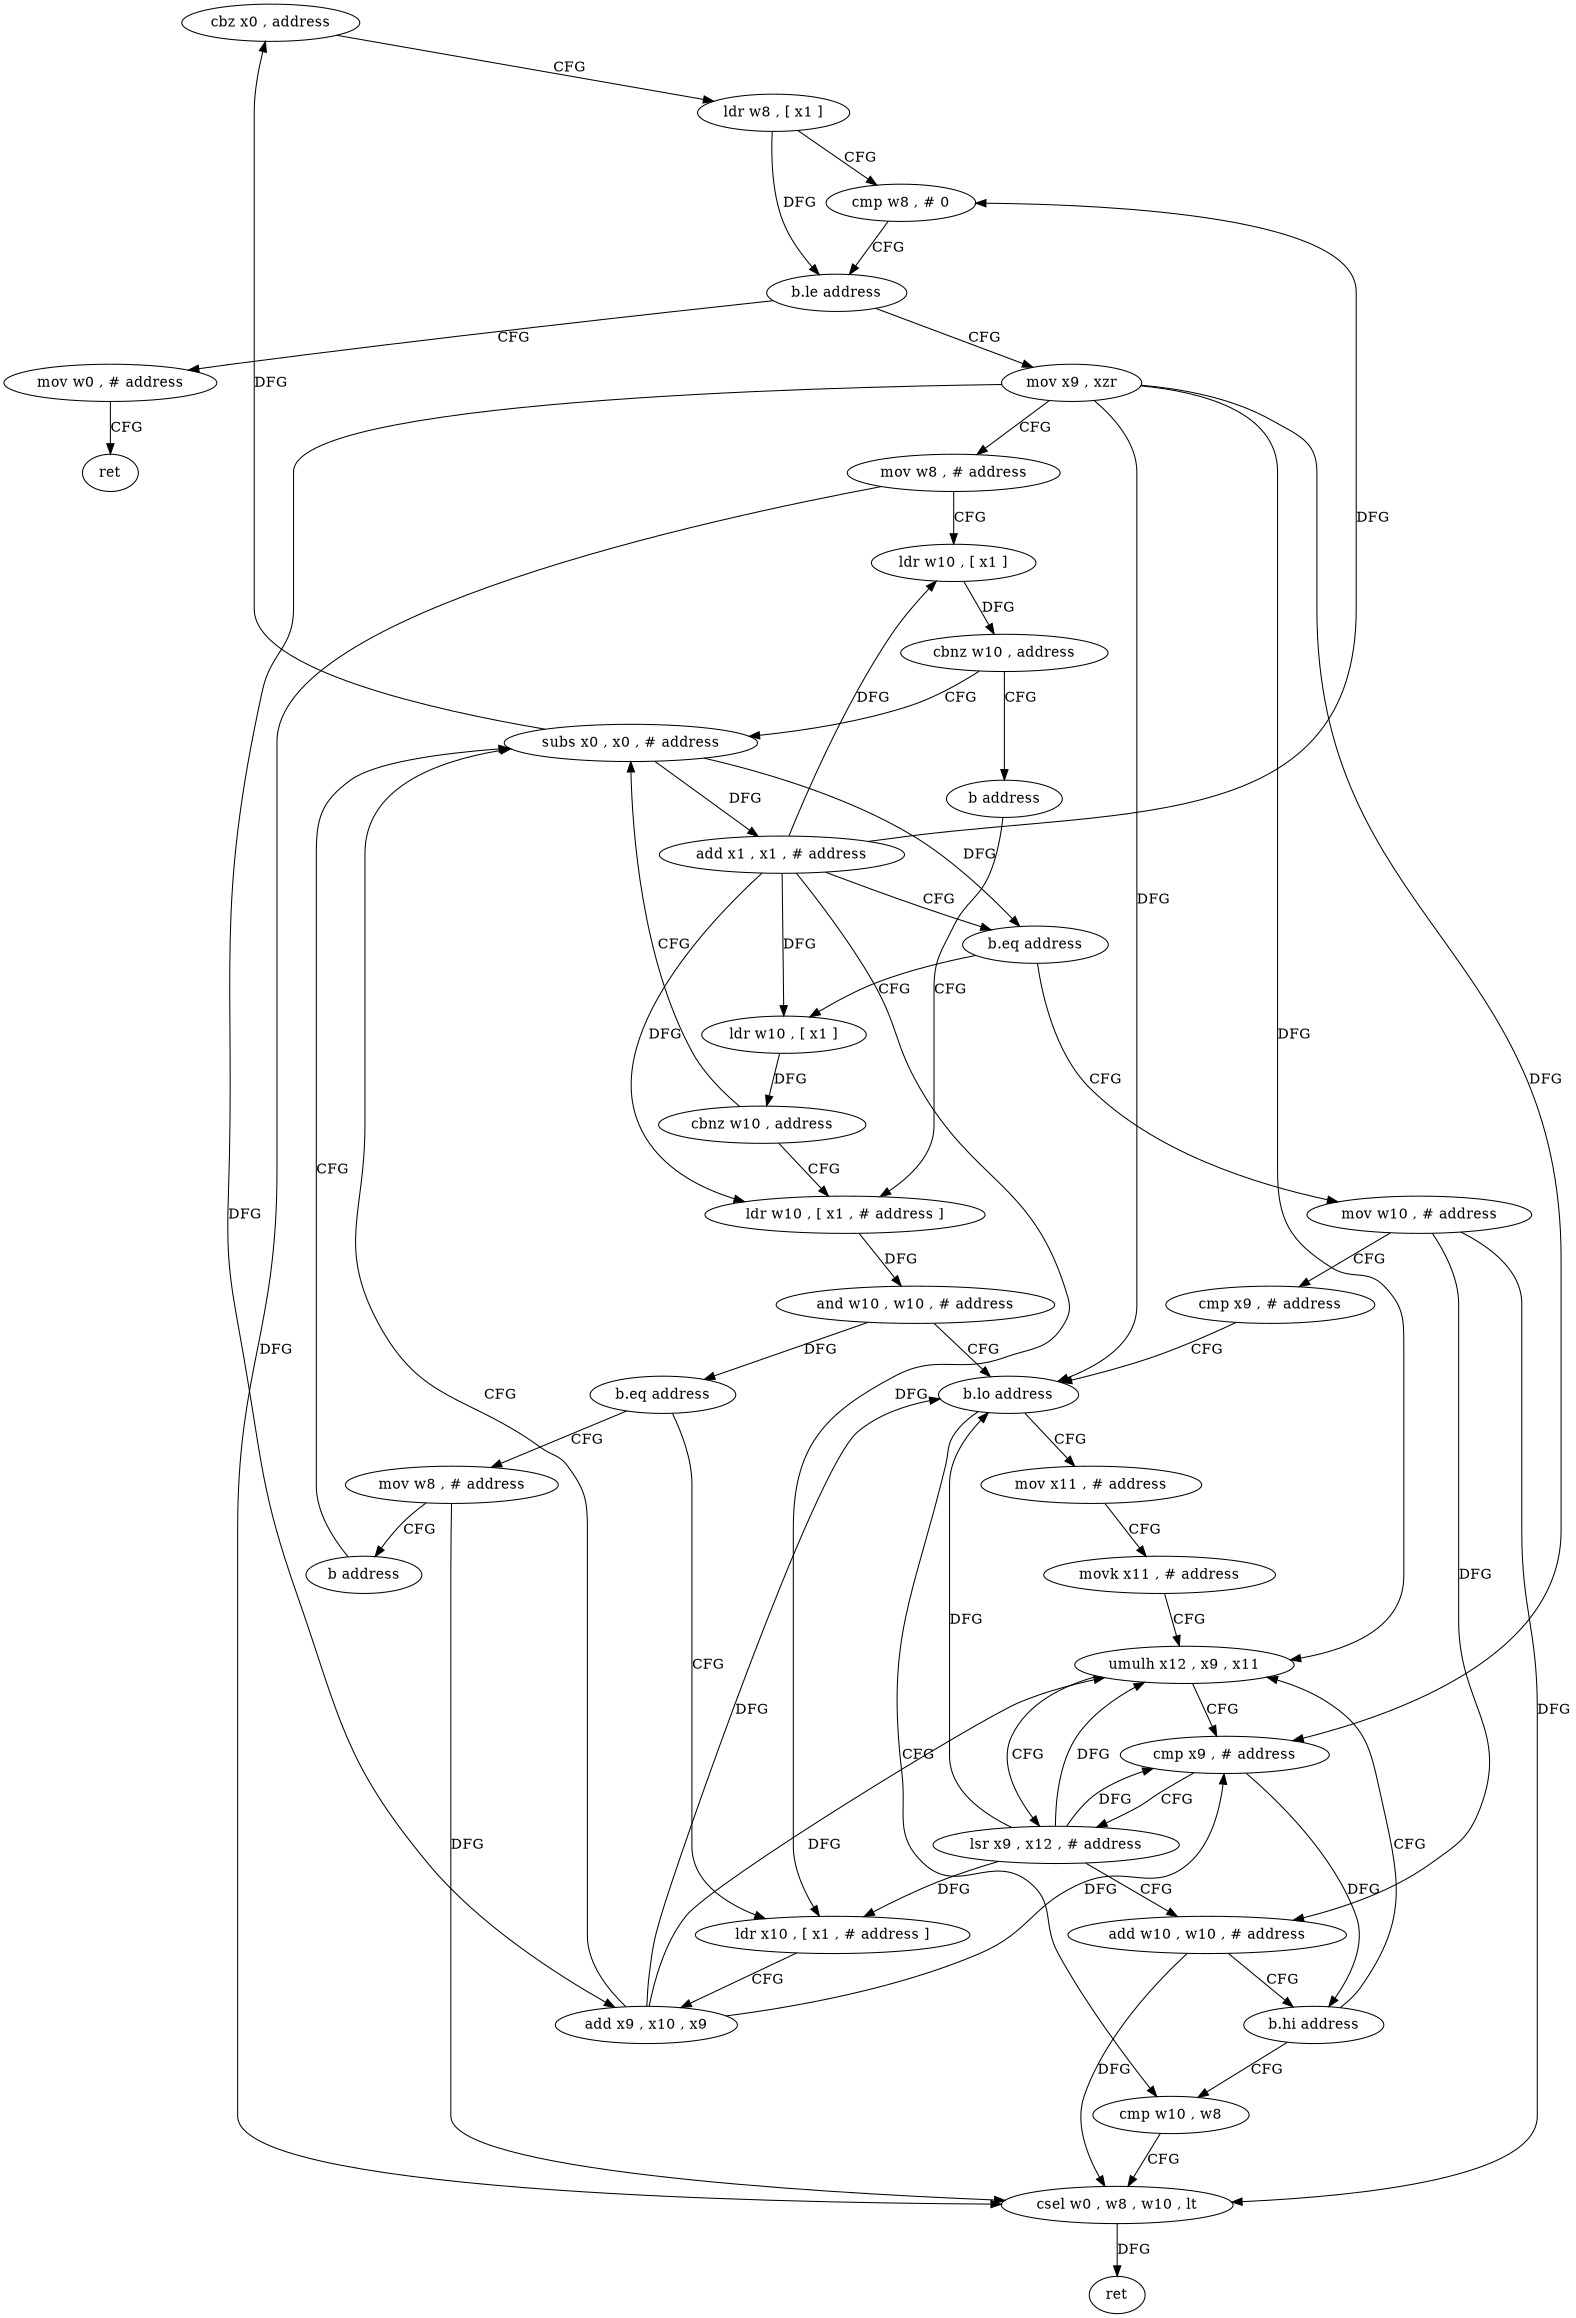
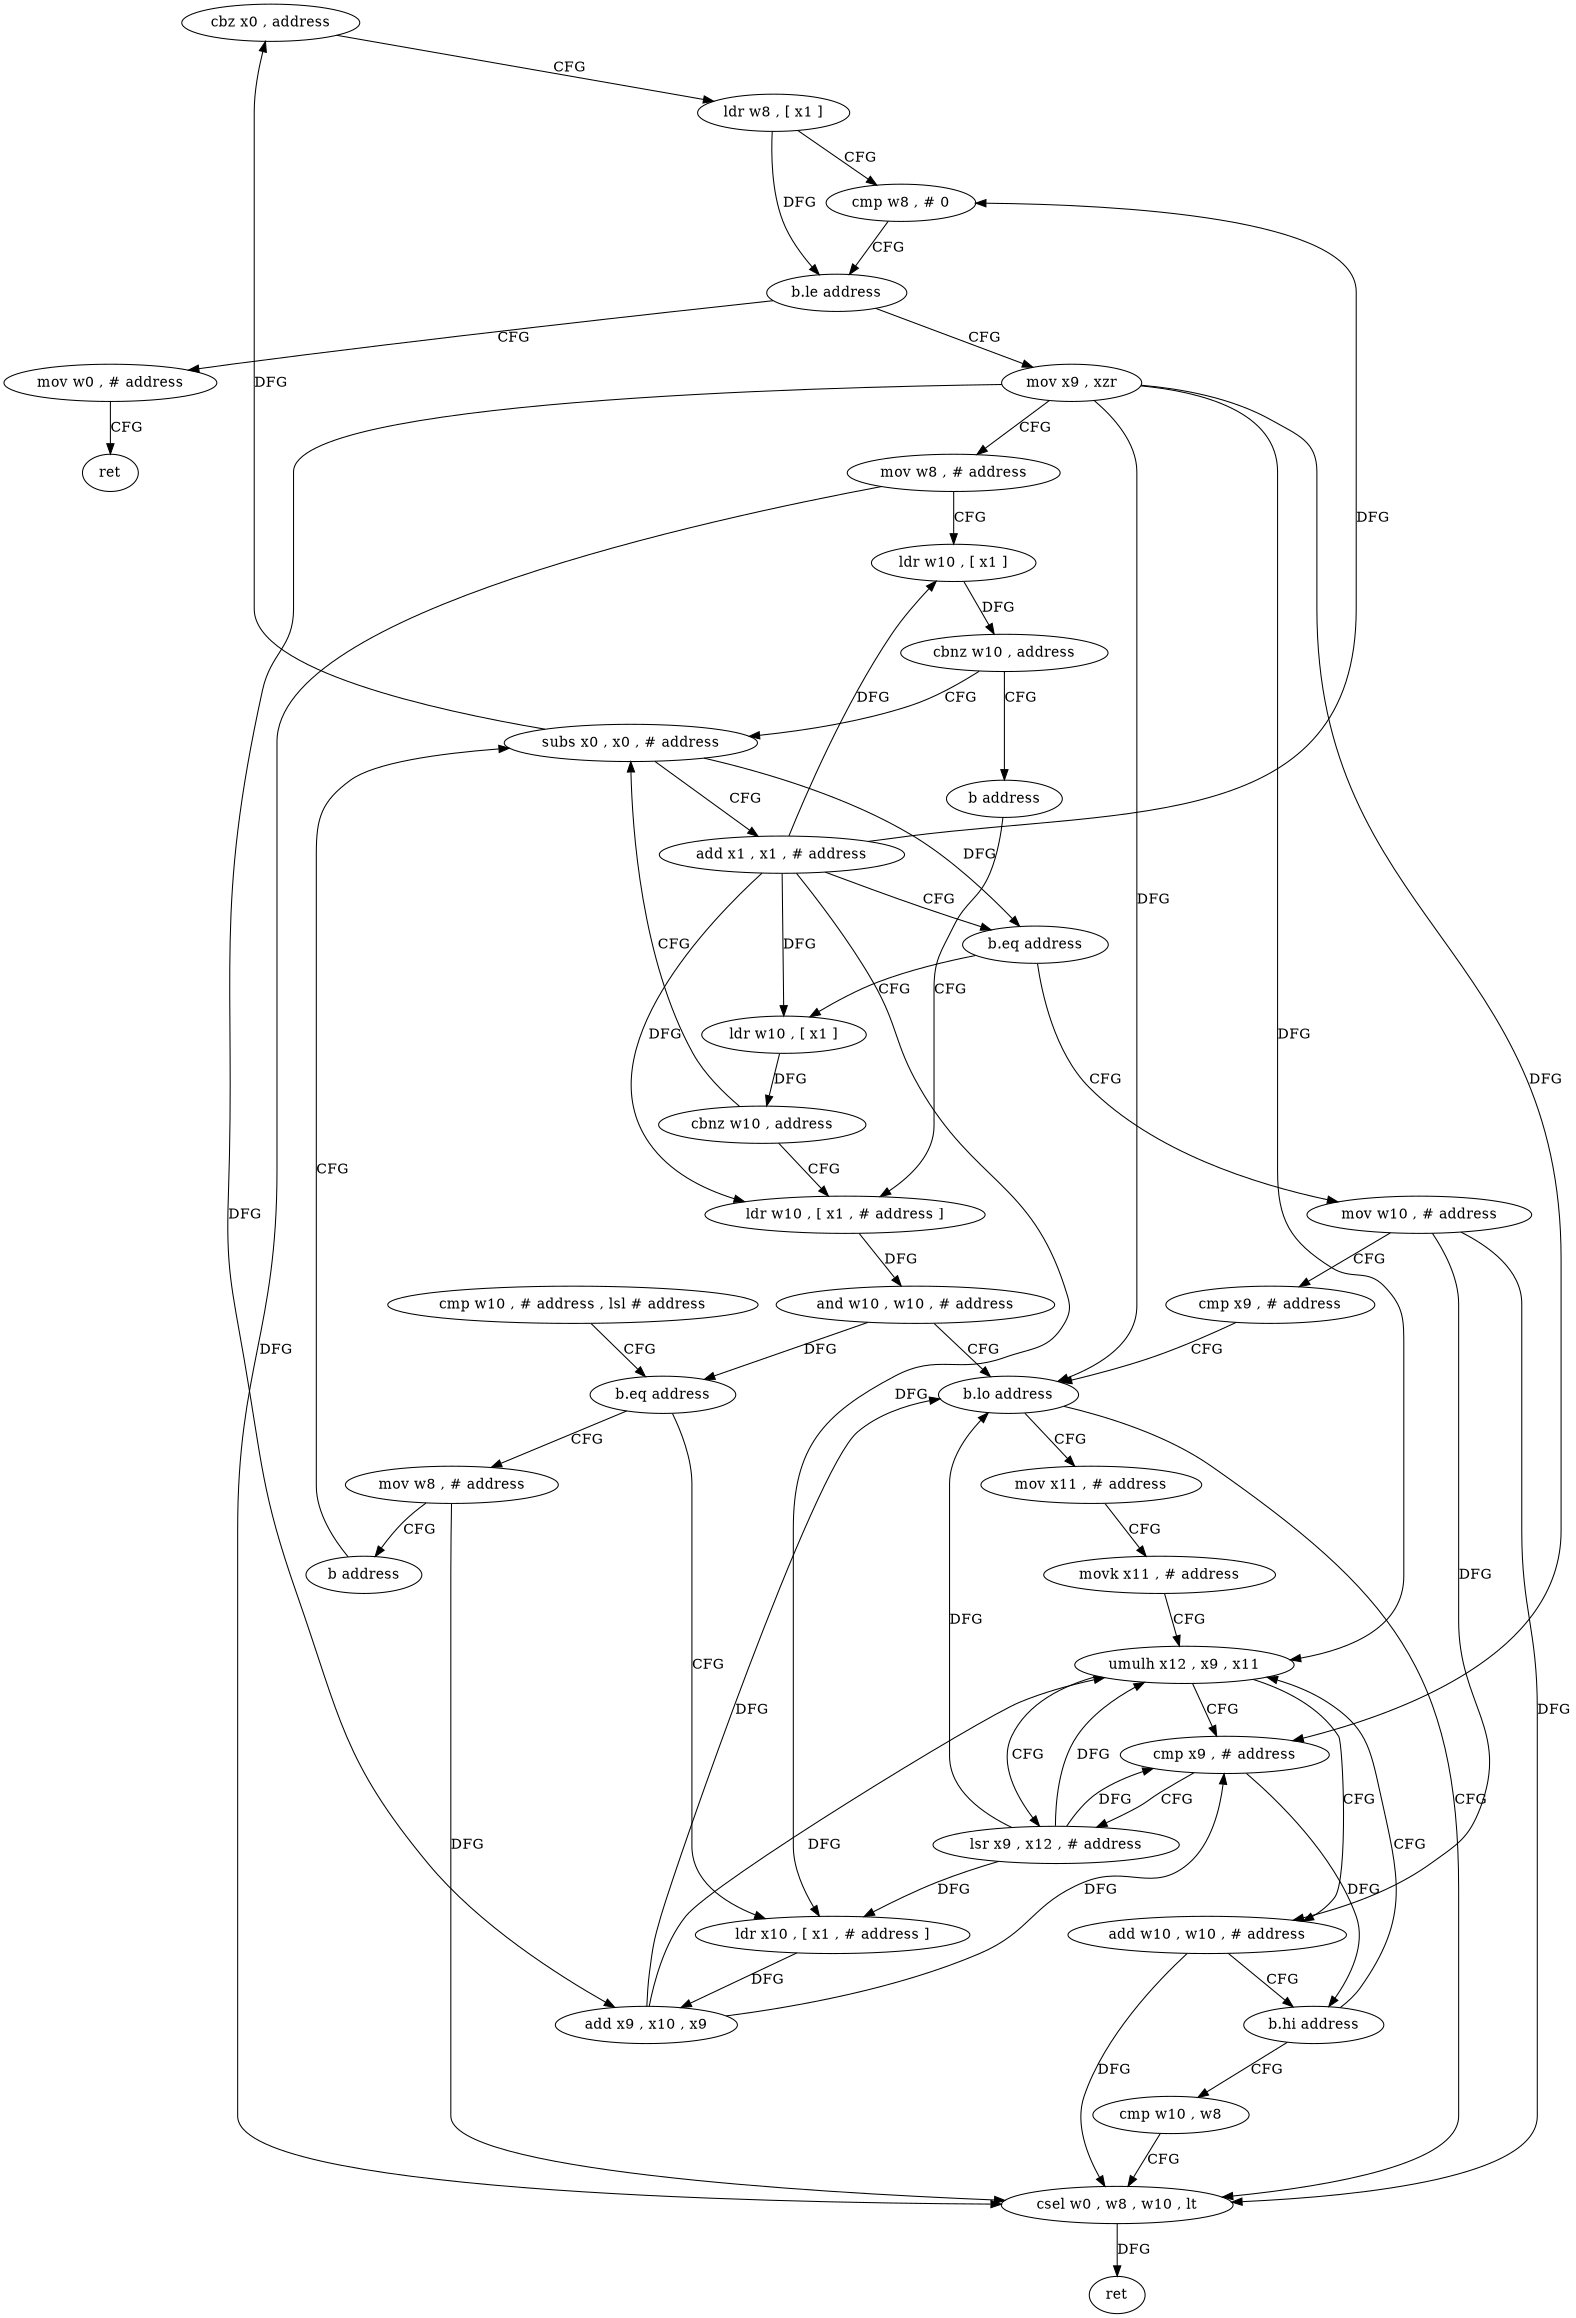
edge "subs x0 , x0 , # address" -> "add x1 , x1 , # address": label "DFG" -> "CFG"
node "cmp w10 , # address , lsl # address": added
edge "add x9 , x10 , x9" -> "subs x0 , x0 , # address": removed, label "CFG"
edge "b.lo address" -> "cmp w10 , w8": now "b.lo address" -> "csel w0 , w8 , w10 , lt"
edge "lsr x9 , x12 , # address" -> "add w10 , w10 , # address": now "umulh x12 , x9 , x11" -> "add w10 , w10 , # address"
edge "ldr x10 , [ x1 , # address ]" -> "add x9 , x10 , x9": label "CFG" -> "DFG"
